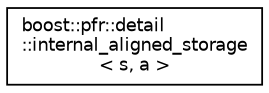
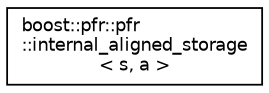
node "boost::pfr::detail ::internal_aligned_storage < s, a >": label "boost::pfr::detail ::internal_aligned_storage < s, a >" -> "boost::pfr::pfr ::internal_aligned_storage < s, a >"
